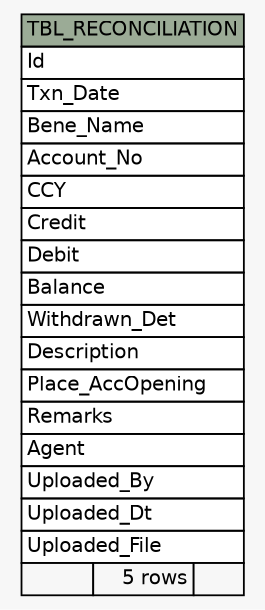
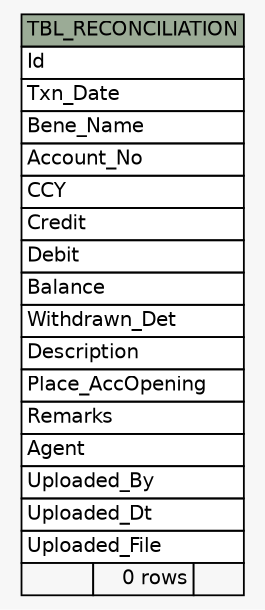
node "TBL_RECONCILIATION": text "5 rows" -> "0 rows"
